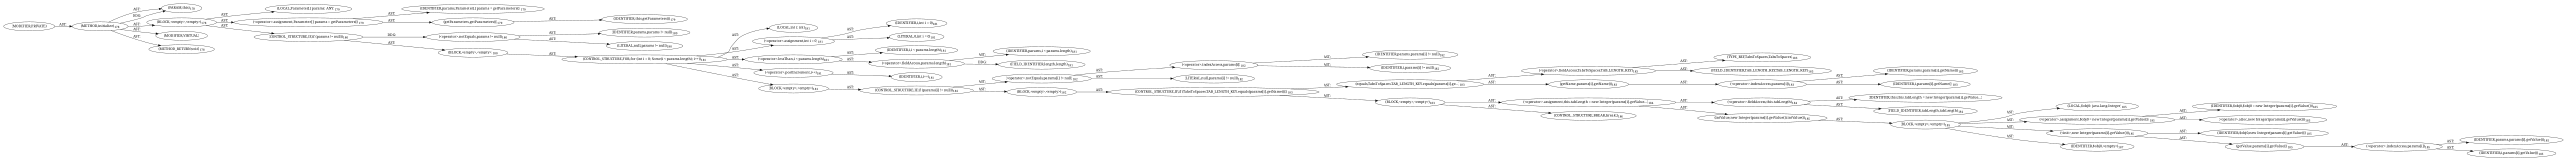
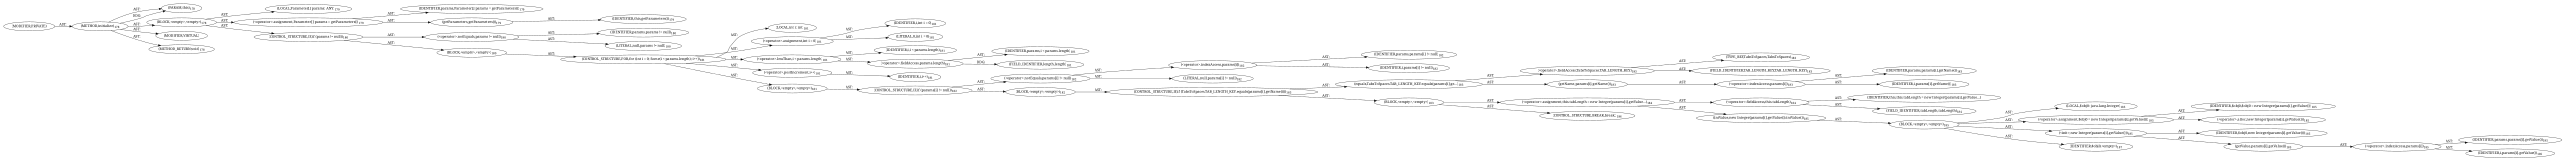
edge "(CONTROL_STRUCTURE,IF,if (params != null))" -> "(<operator>.notEquals,params != null)": label "DDG: " -> "AST: "
